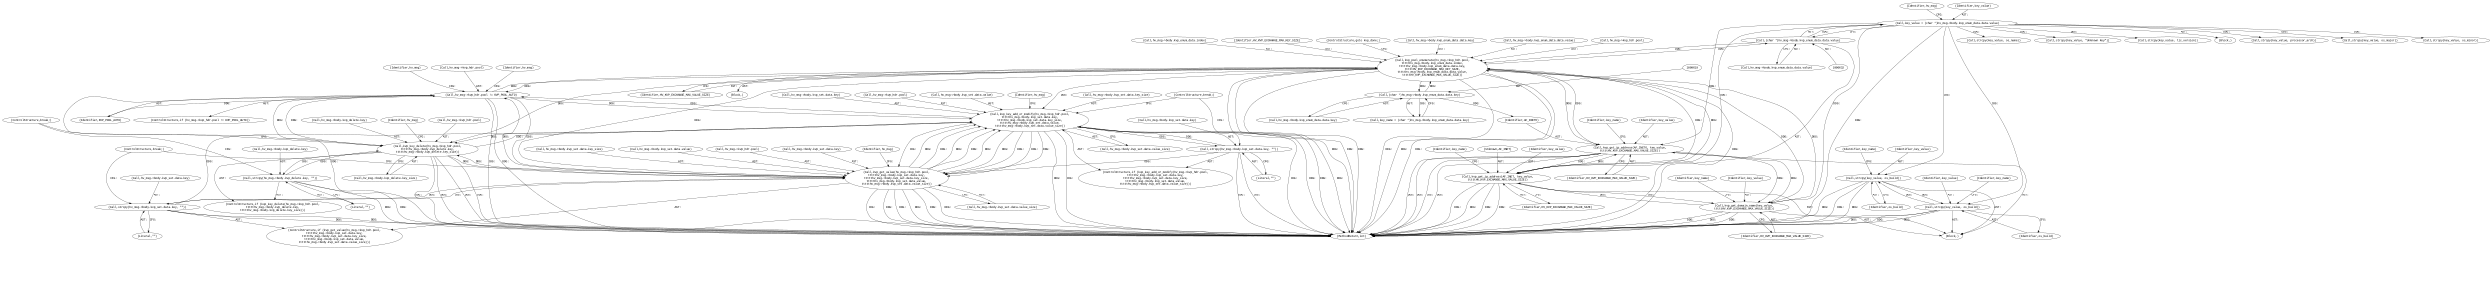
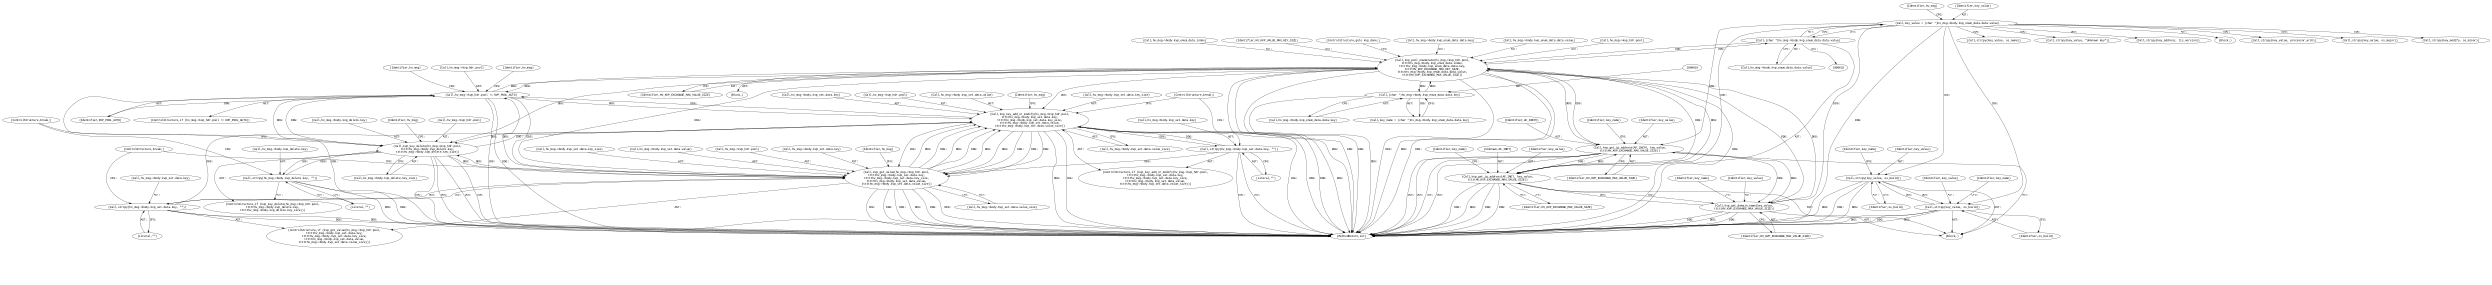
node "(Identifier,HV_KVP_EXCHANGE_MAX_KEY_SIZE)": label "(Identifier,HV_KVP_EXCHANGE_MAX_KEY_SIZE)" -> "(Identifier,HV_KVP_VALUE_MAX_KEY_SIZE)"
node "(Call,strcpy(key_value, lic_version))": label "(Call,strcpy(key_value, lic_version))" -> "(Call,strcpy(key_address, lic_version))"
node "(Call,strcpy(key_value, os_minor))": label "(Call,strcpy(key_value, os_minor))" -> "(Call,strcpy(key_modify, os_minor))"
edge "1000632" -> "(Call,(char *)hv_msg->body.kvp_enum_data.data.value)": reversed
edge "(Call,(char *)hv_msg->body.kvp_enum_data.data.key)" -> "(Identifier,AF_INET6)": now "(Call,(char *)hv_msg->body.kvp_enum_data.data.key)" -> "(MethodReturn,int)"
